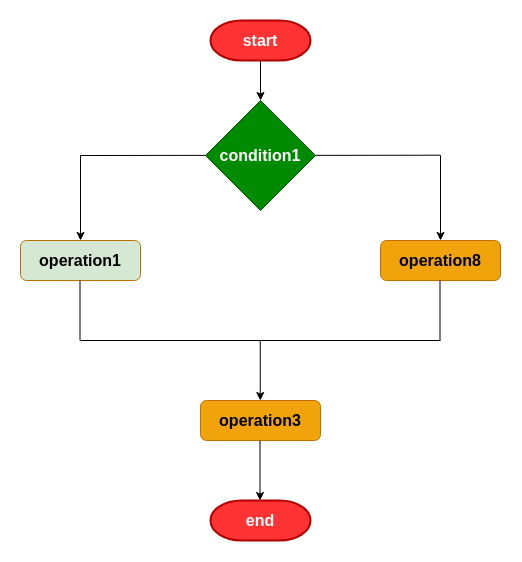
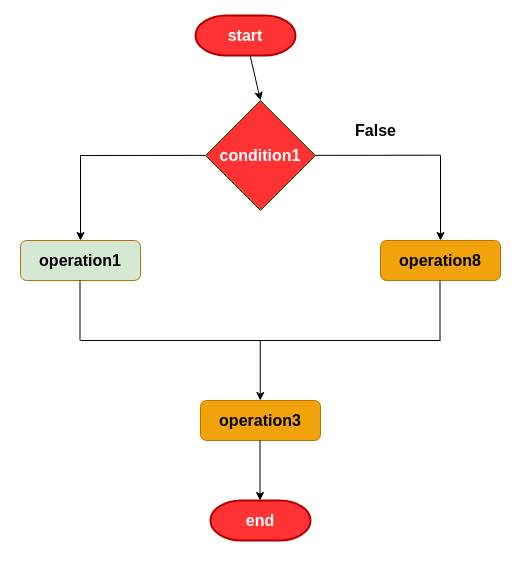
node "start": moved (261, 41) -> (246, 36)
node "False": added
node "condition1": fillcolor #008a00 -> #ff3333
